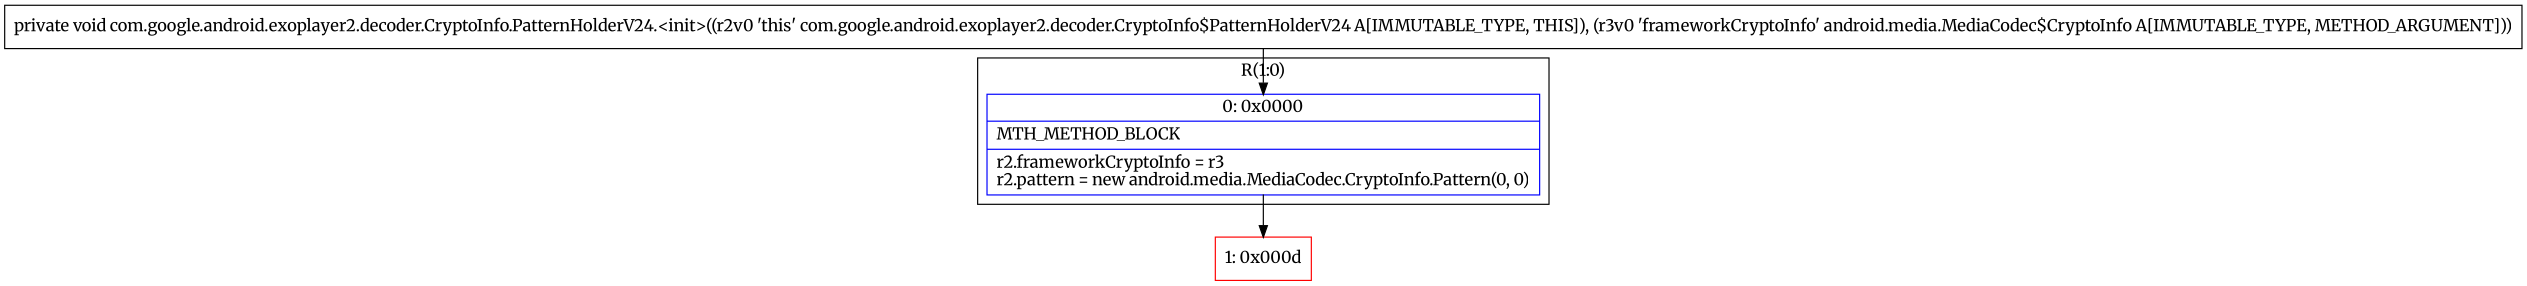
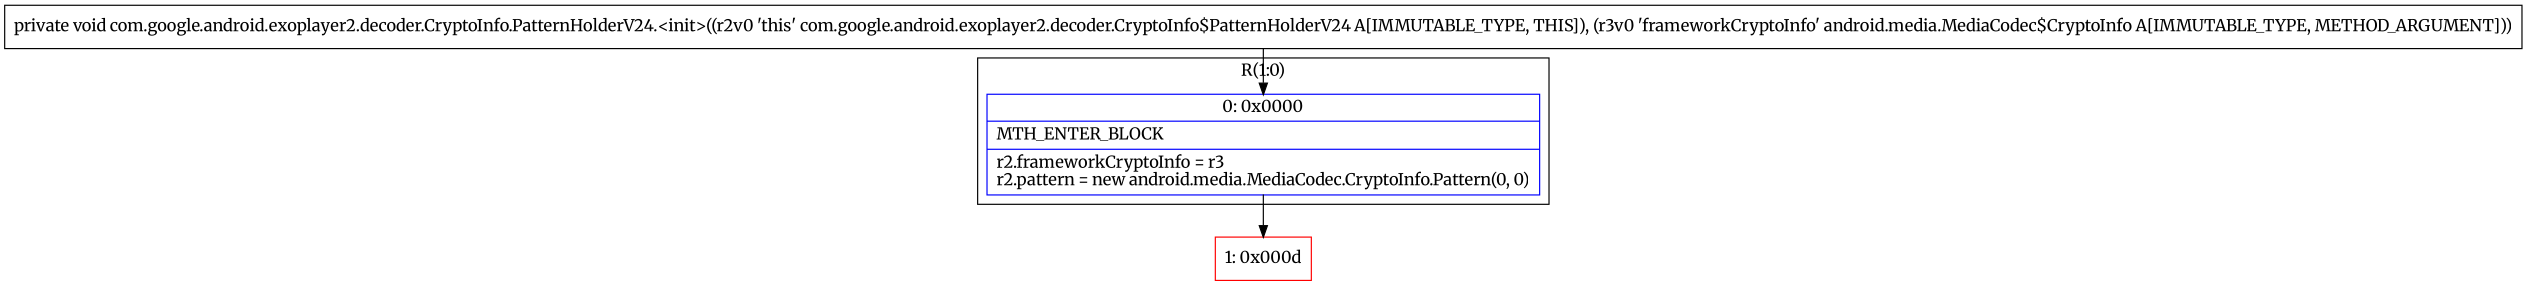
node "0: 0x0000": text "MTH_METHOD_BLOCK" -> "MTH_ENTER_BLOCK"
